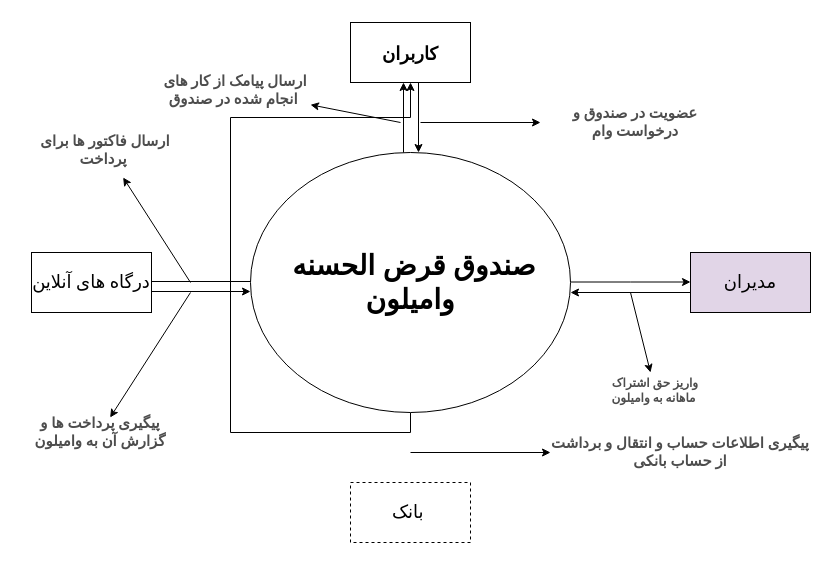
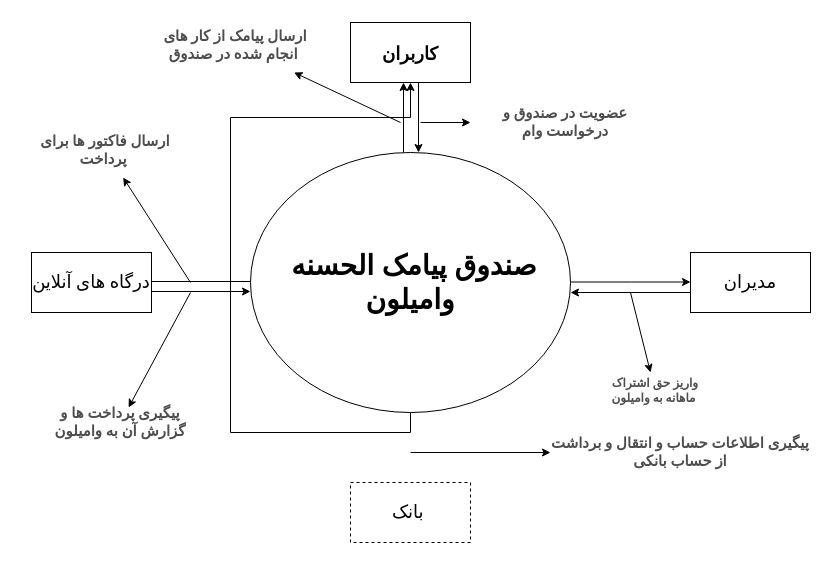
node "ارسال پیامک از کار های انجام شده در صندوق": moved (236, 90) -> (236, 45)
node "عضویت در صندوق و درخواست وام": moved (636, 123) -> (566, 123)
node "صندوق قرض الحسنه وامیلون": label "صندوق قرض الحسنه وامیلون" -> "صندوق پیامک الحسنه وامیلون"
node "مدیران": fillcolor #e1d5e7 -> #ffffff
node "پیگیری پرداخت ها و گزارش آن به وامیلون": moved (101, 433) -> (121, 423)
